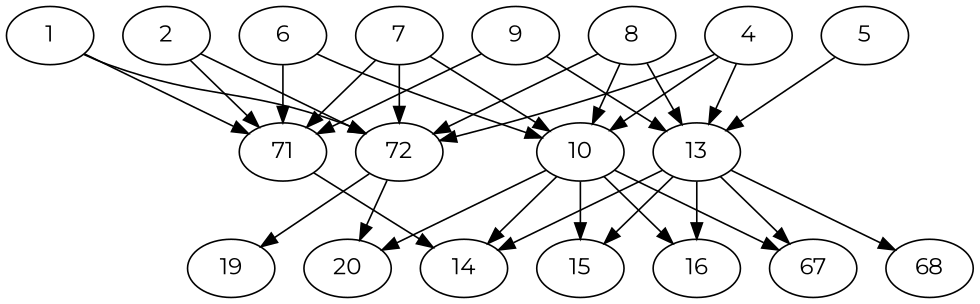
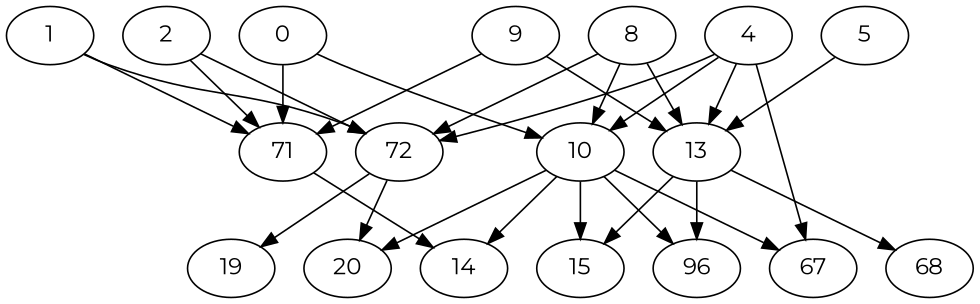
node "6": label "6" -> "0"
node "7": removed
edge "13" -> "67": now "4" -> "67"
edge "13" -> "14": removed
node "16": label "16" -> "96"
